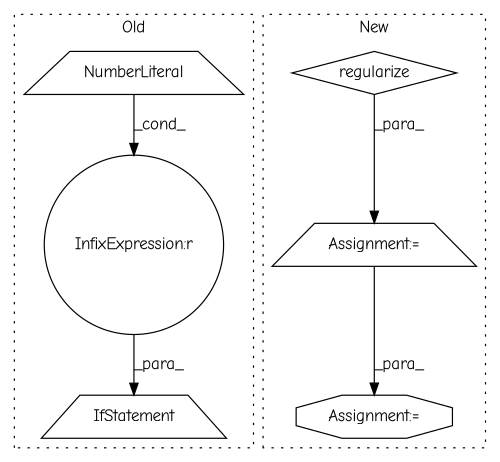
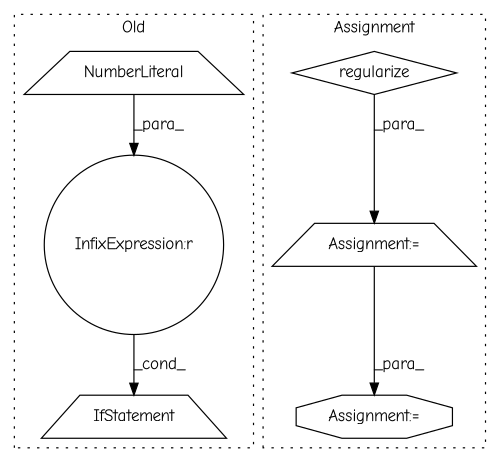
cluster "New": label "New" -> "Assignment"
edge "NumberLiteral" -> "InfixExpression:r": label "_cond_" -> "_para_"
edge "InfixExpression:r" -> "IfStatement": label "_para_" -> "_cond_"
